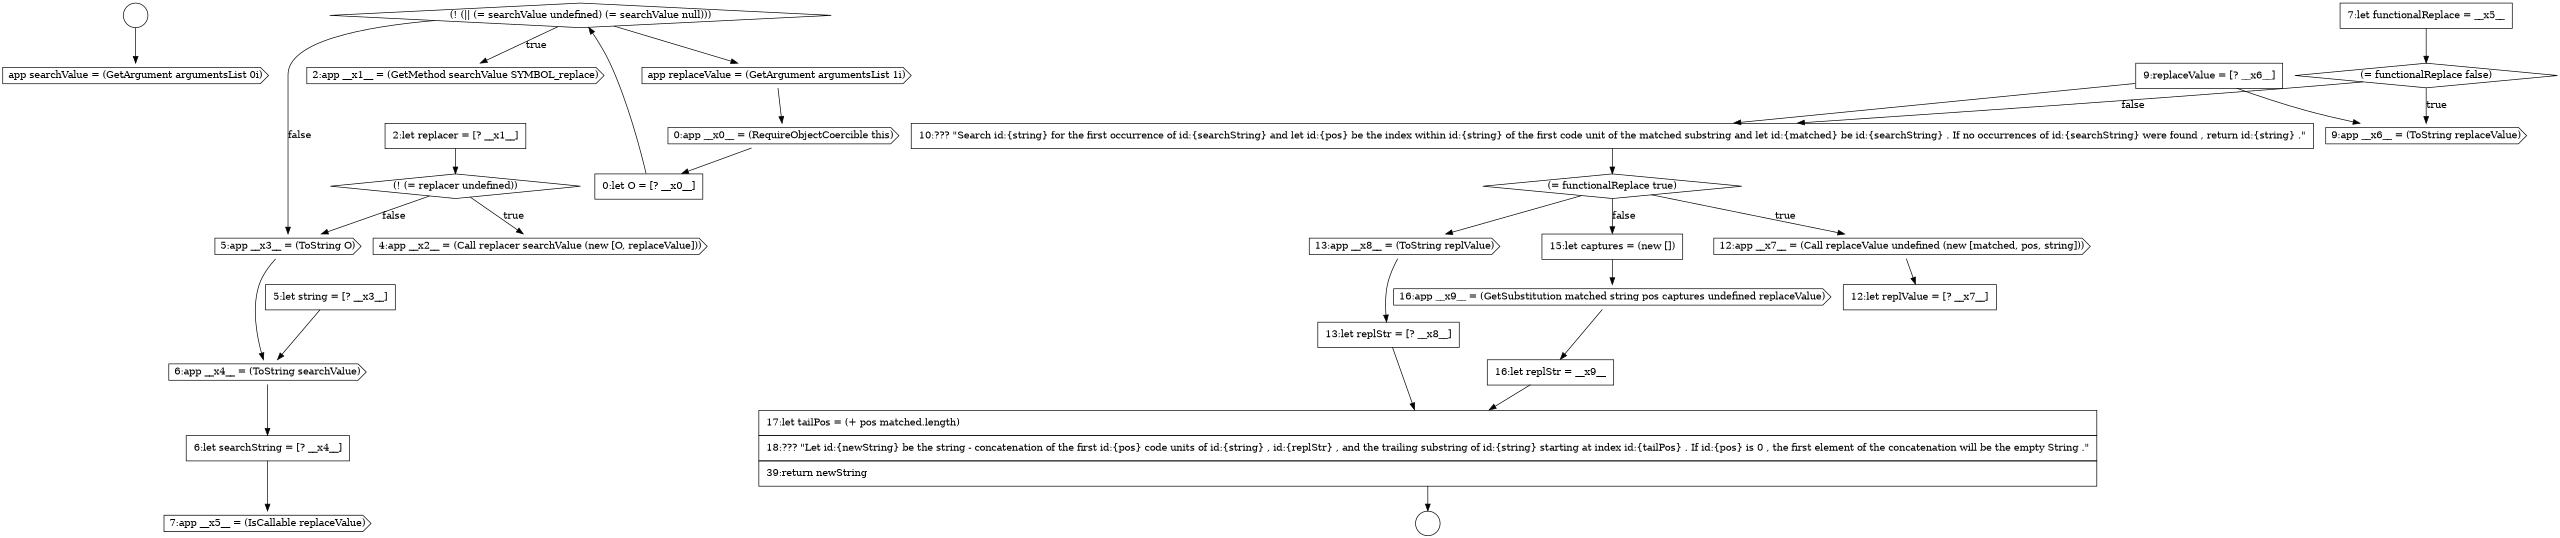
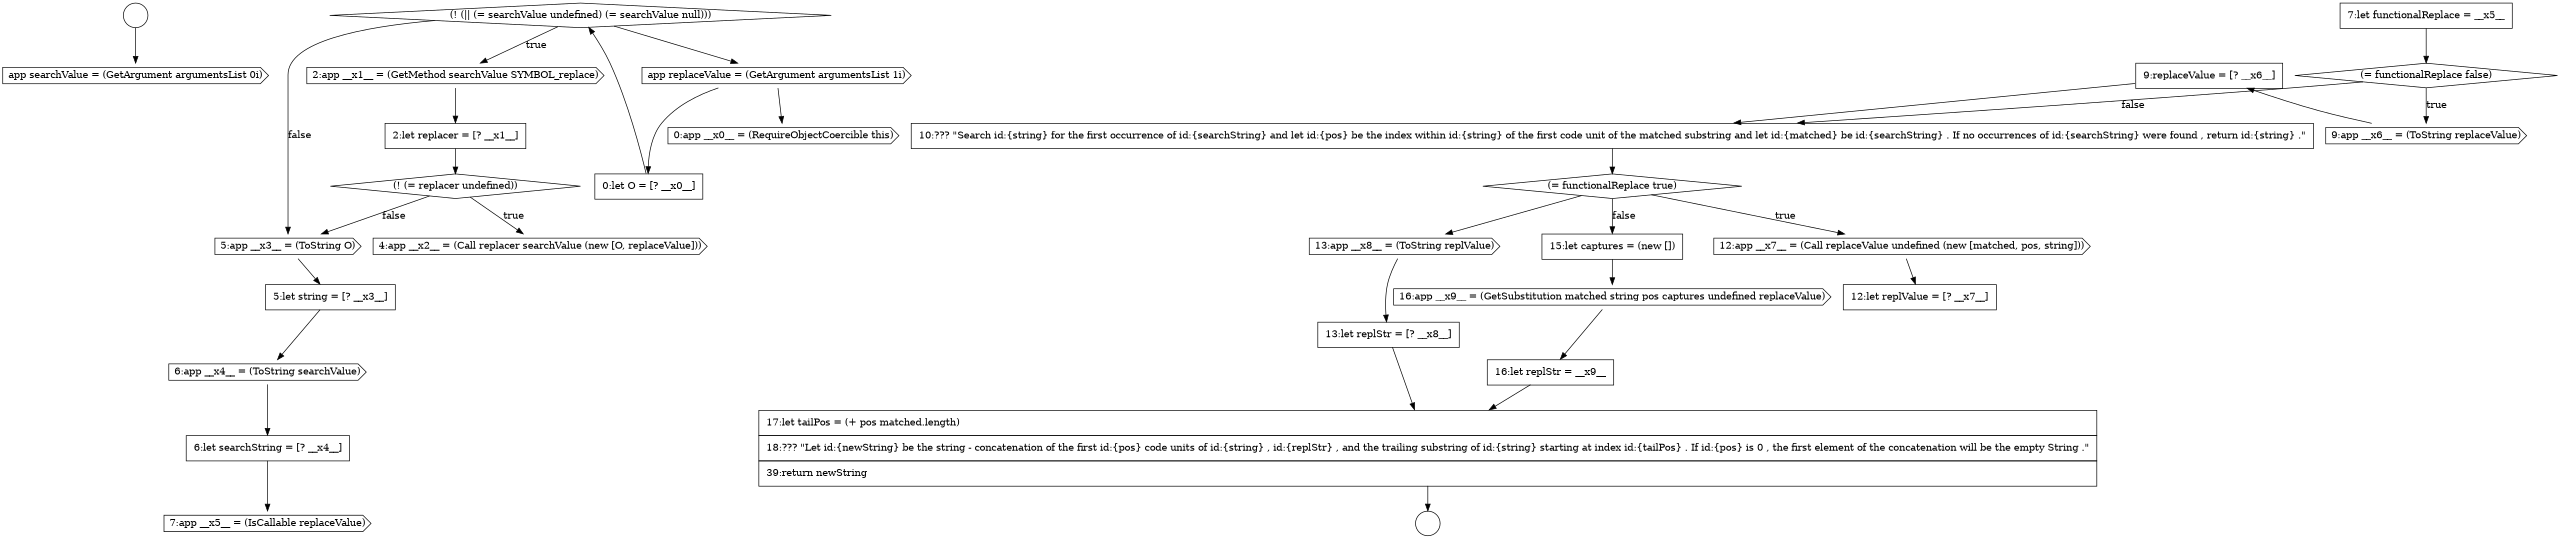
edge "2:app __x1__ = (GetMethod searchValue SYMBOL_replace)" -> "2:let replacer = [? __x1__]": added
edge "9:replaceValue = [? __x6__]" -> "9:app __x6__ = (ToString replaceValue)": reversed
edge "0:app __x0__ = (RequireObjectCoercible this)" -> "0:let O = [? __x0__]": now "app replaceValue = (GetArgument argumentsList 1i)" -> "0:let O = [? __x0__]"
edge "5:app __x3__ = (ToString O)" -> "6:app __x4__ = (ToString searchValue)": now "5:app __x3__ = (ToString O)" -> "5:let string = [? __x3__]"
